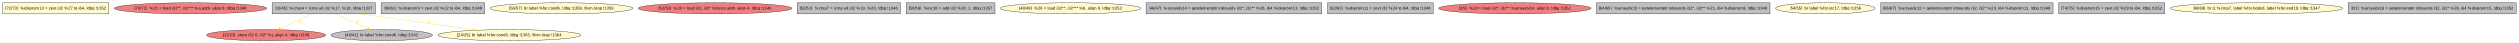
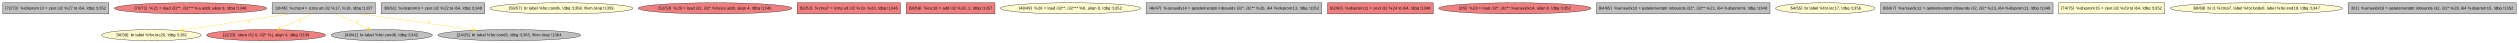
node "[72/73]  %idxprom13 = zext i32 %27 to i64, !dbg !1352": fillcolor lemonchiffon -> grey
node "[50/51]  %cmp7 = icmp ult i32 %19, %20, !dbg !1346": fillcolor grey -> lightcoral
node "[58/59]  %inc18 = add i32 %30, 1, !dbg !1357": fillcolor grey -> lightcoral
node "[62/63]  %idxprom11 = zext i32 %24 to i64, !dbg !1348": fillcolor grey -> lightcoral
node "[74/75]  %idxprom15 = zext i32 %29 to i64, !dbg !1352": fillcolor grey -> lemonchiffon
node "[38/39]  br label %for.inc20, !dbg !1361": added
node "[24/25]  br label %for.cond3, !dbg !1363, !llvm.loop !1364": fillcolor lemonchiffon -> grey
